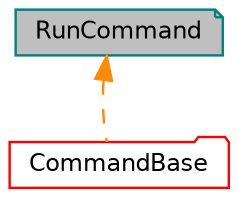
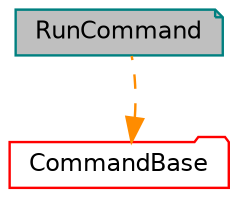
edge "CommandBase" -> "RunCommand": reversed
